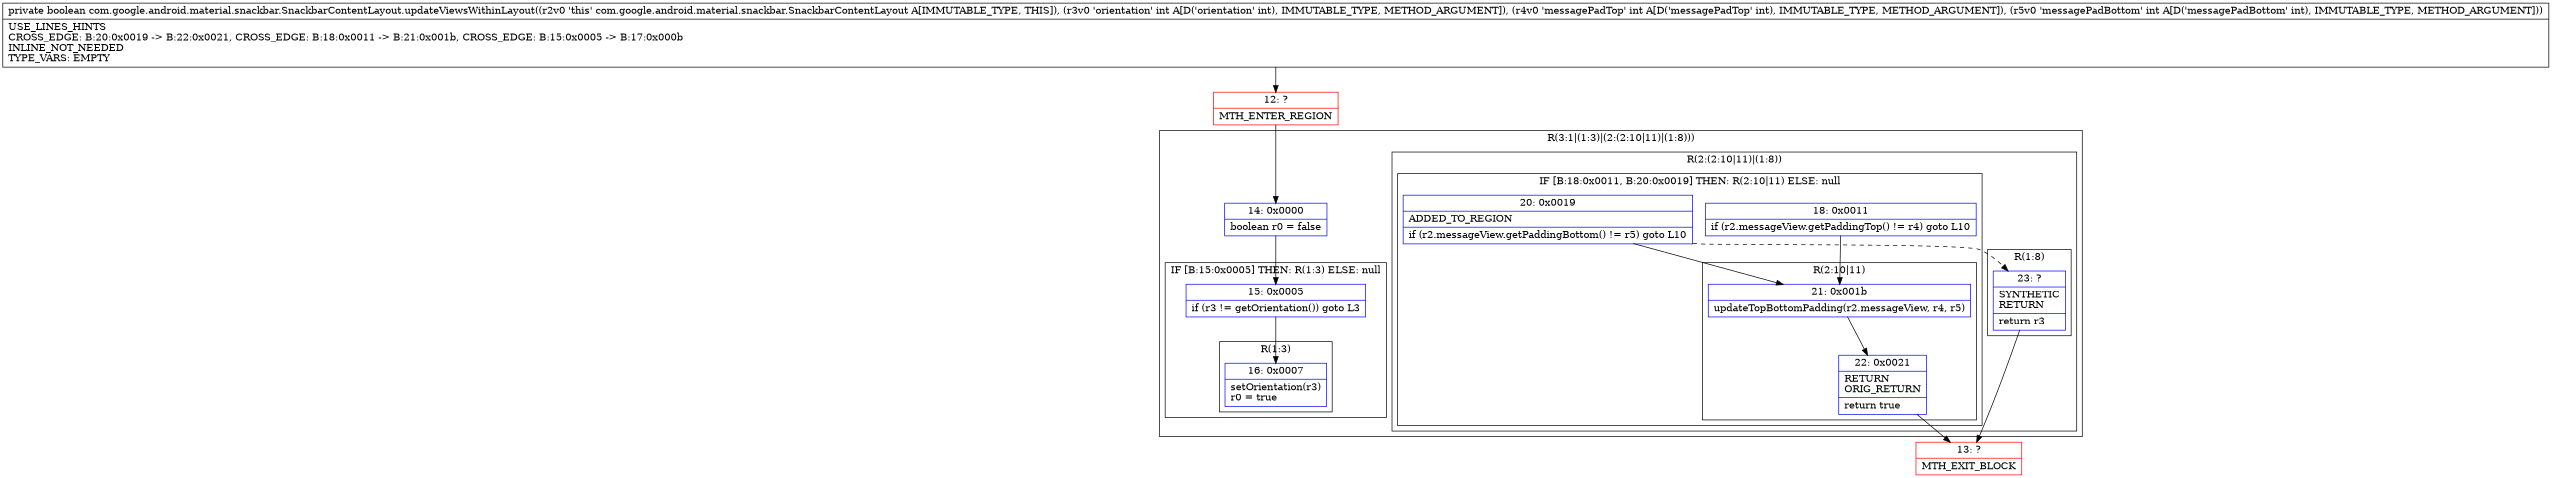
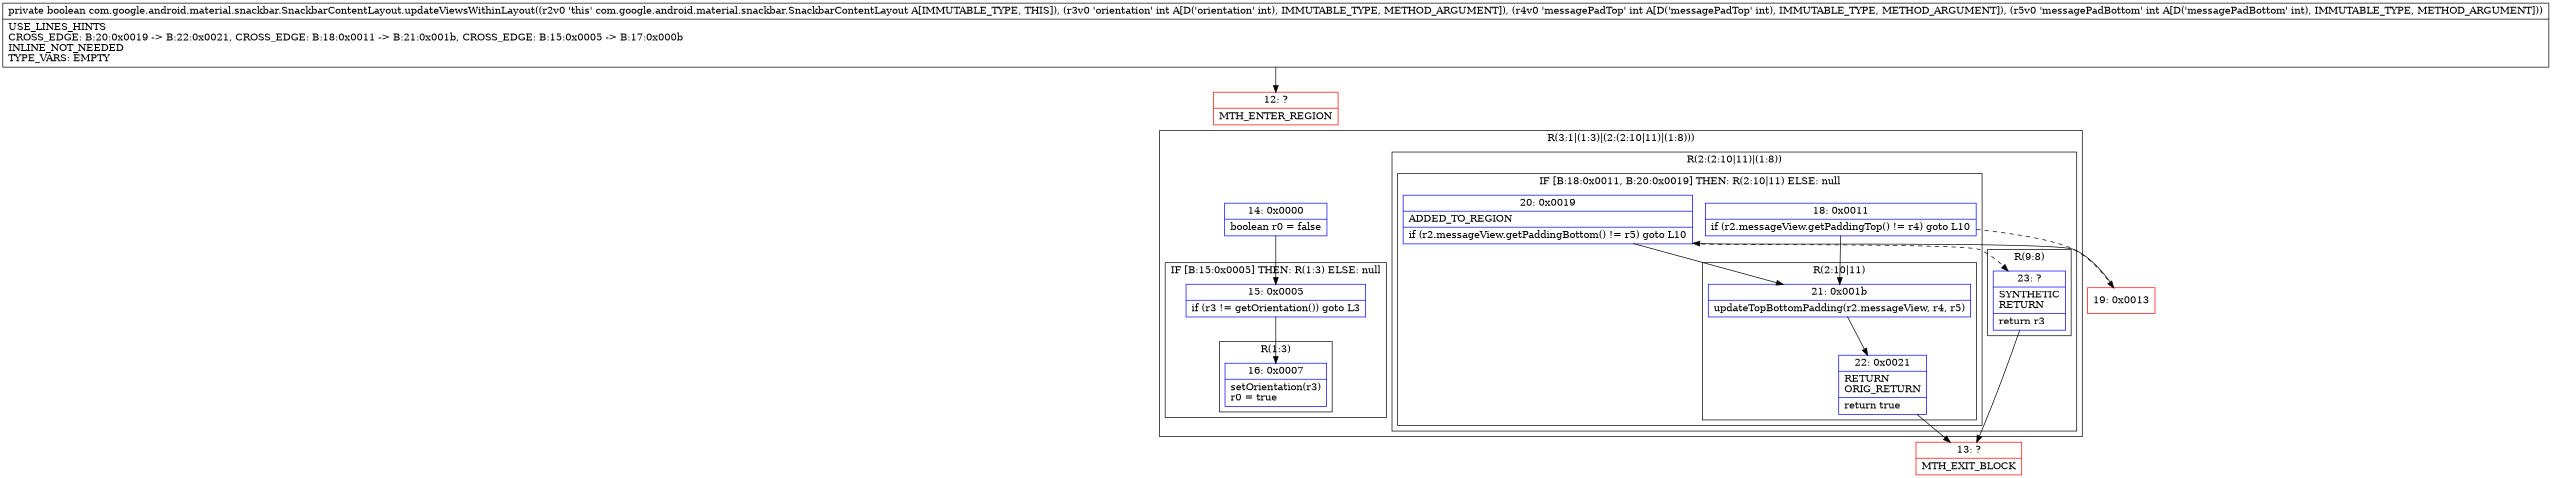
edge "12: ?" -> "14: 0x0000": removed
cluster "R(1:8)": label "R(1:8)" -> "R(9:8)"
node "19: 0x0013": added
